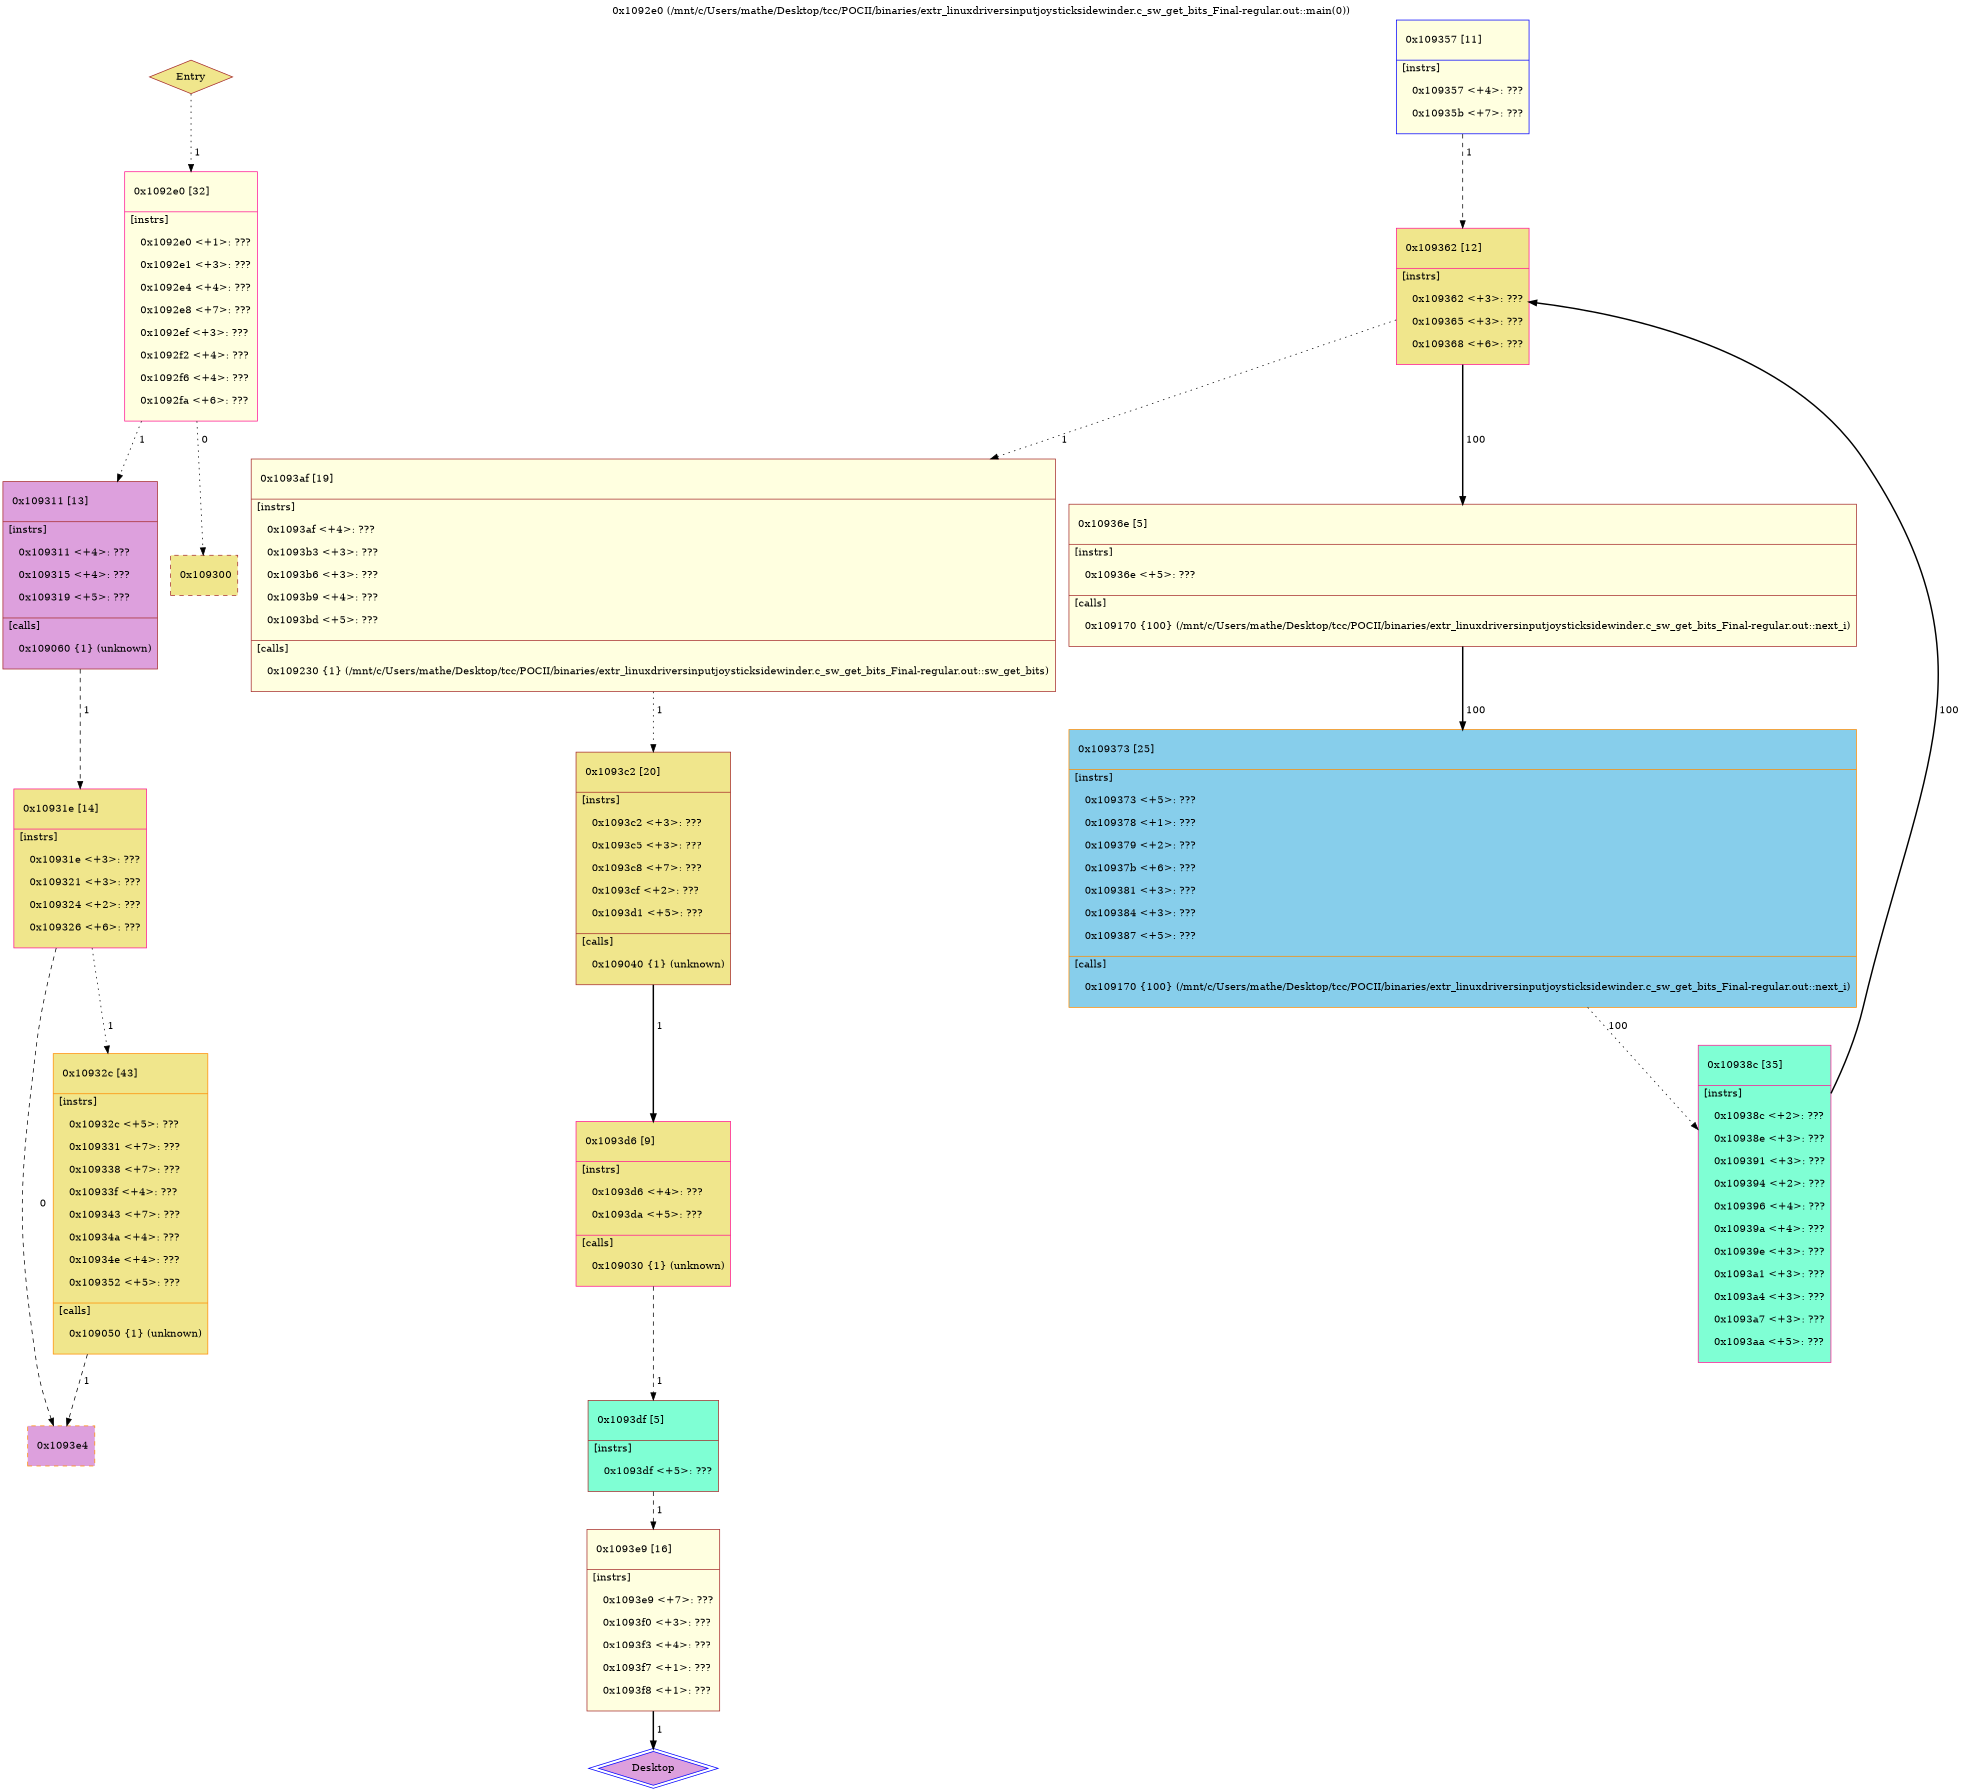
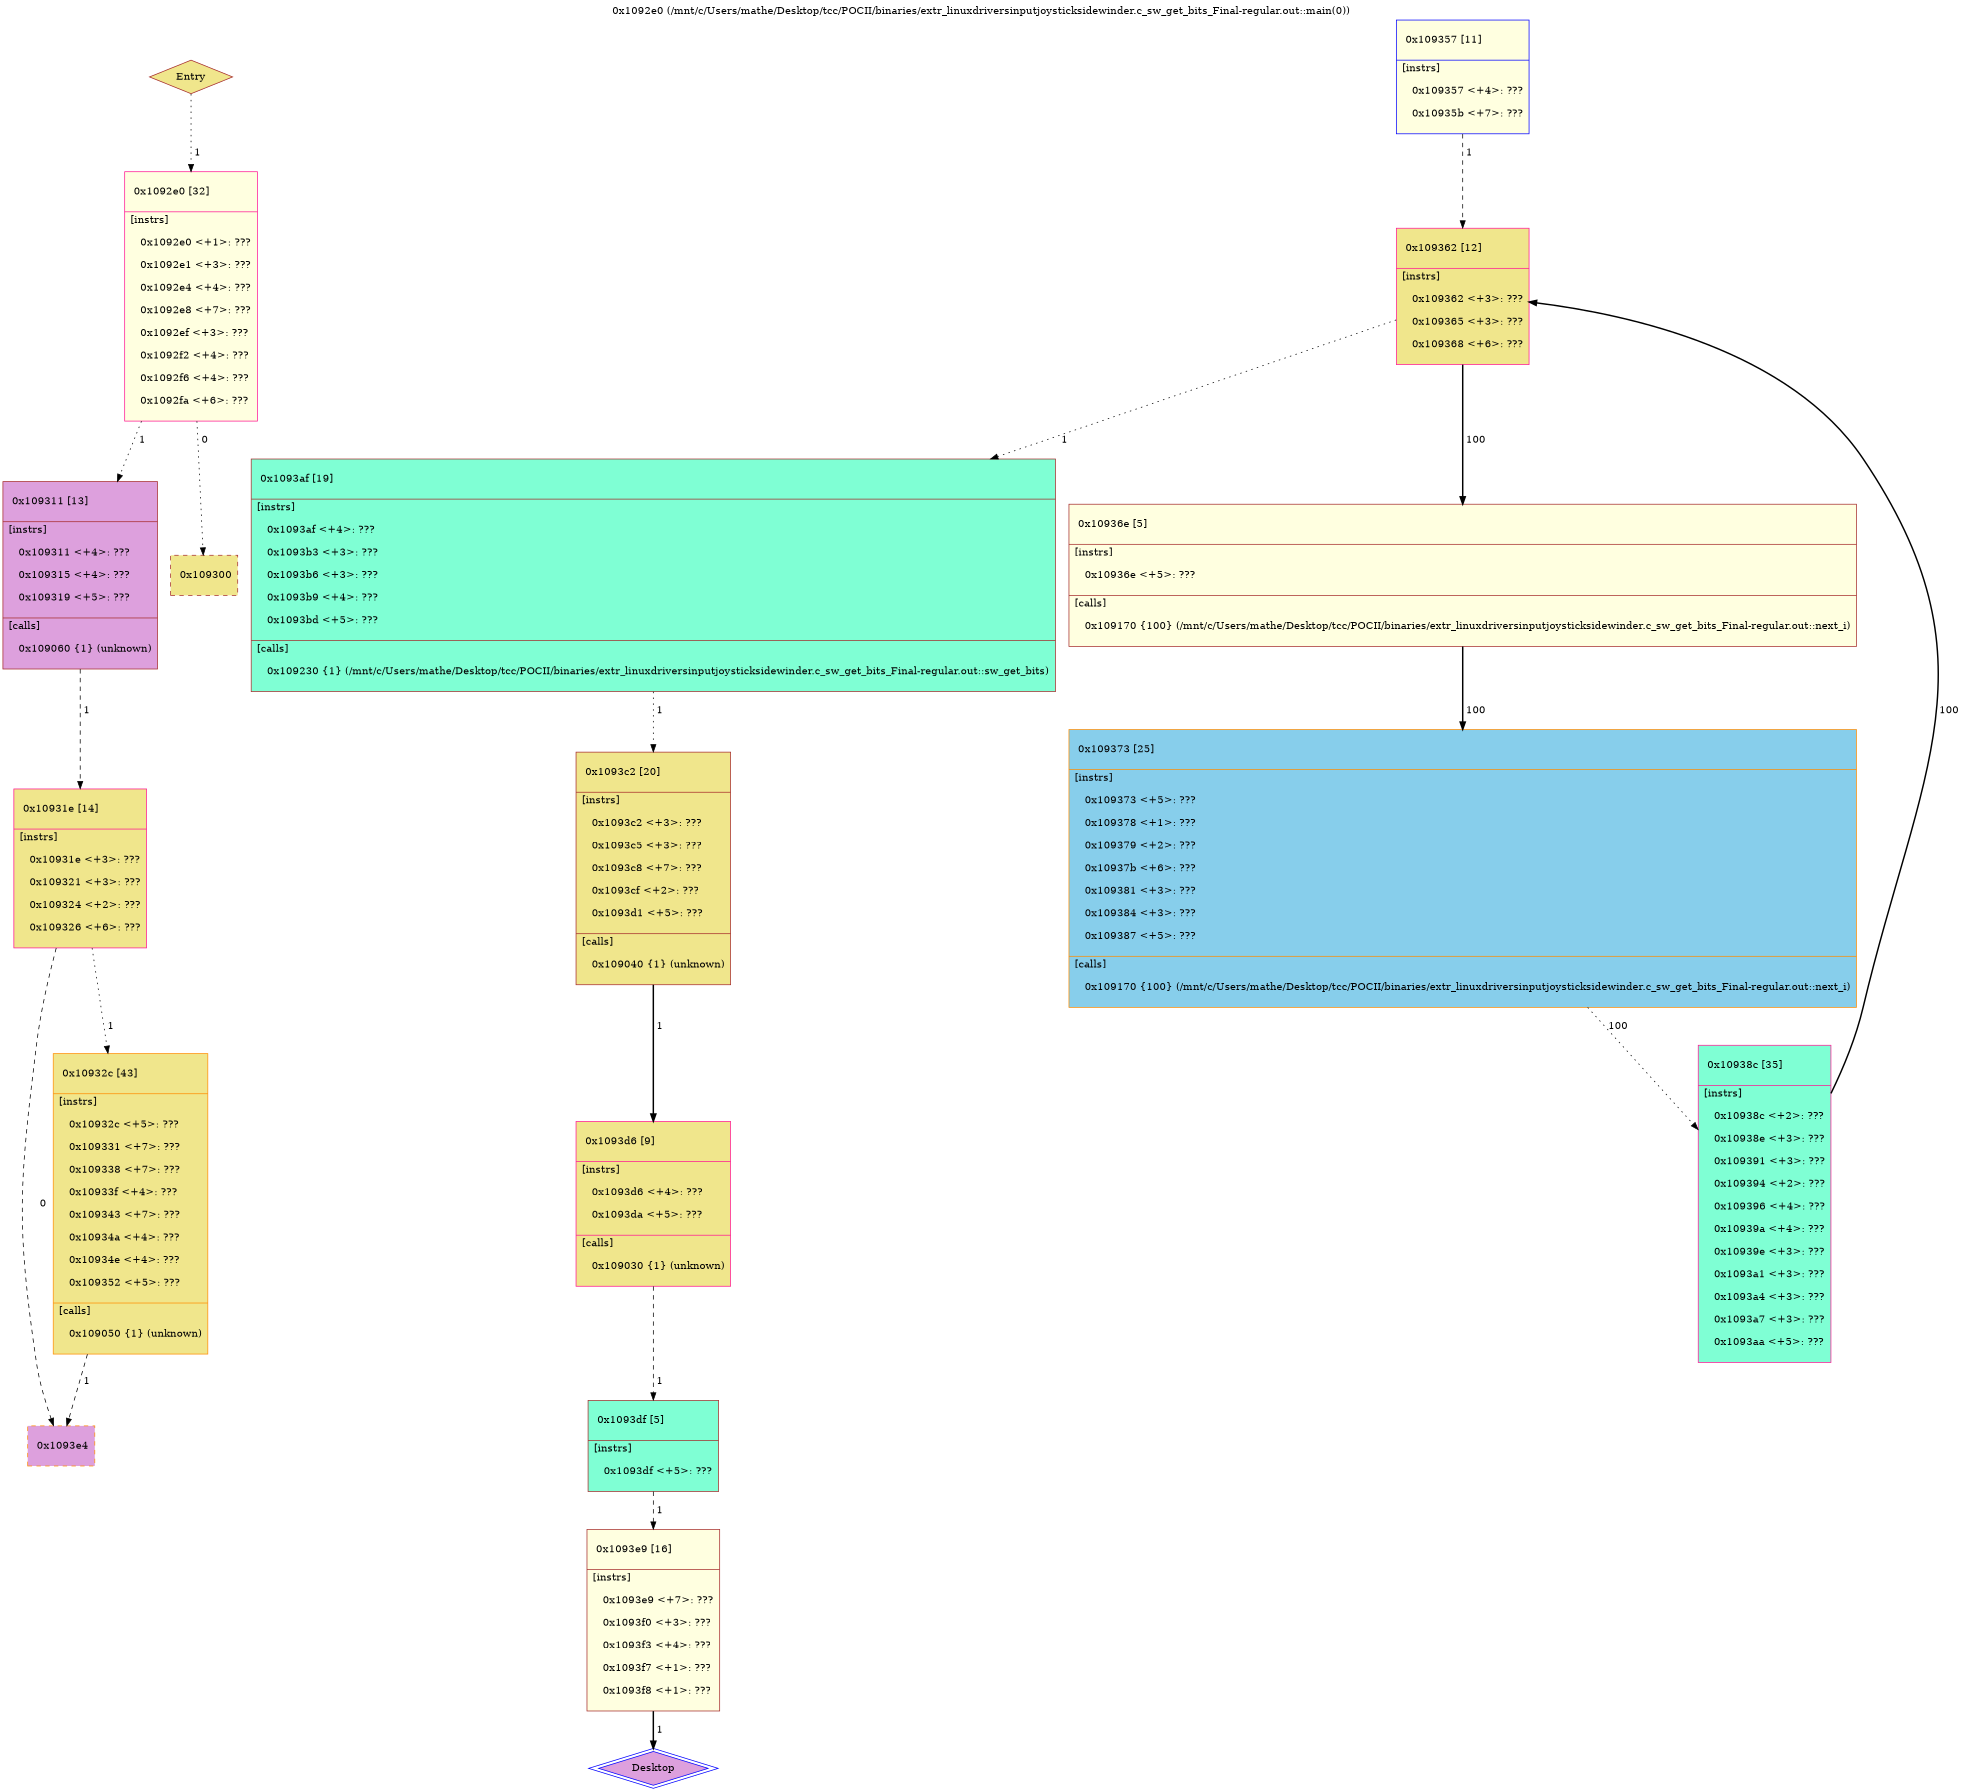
node "0x1093af [19]": fillcolor lightyellow -> aquamarine
